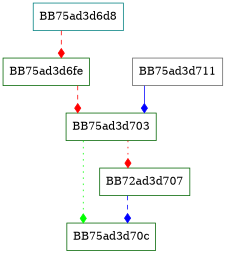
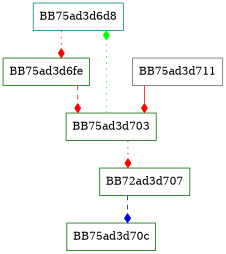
edge "BB75ad3d6d8" -> "BB75ad3d6fe": style dashed -> dotted
edge "BB75ad3d711" -> "BB75ad3d703": color blue -> red
edge "BB75ad3d703" -> "BB75ad3d70c": now "BB75ad3d703" -> "BB75ad3d6d8"
